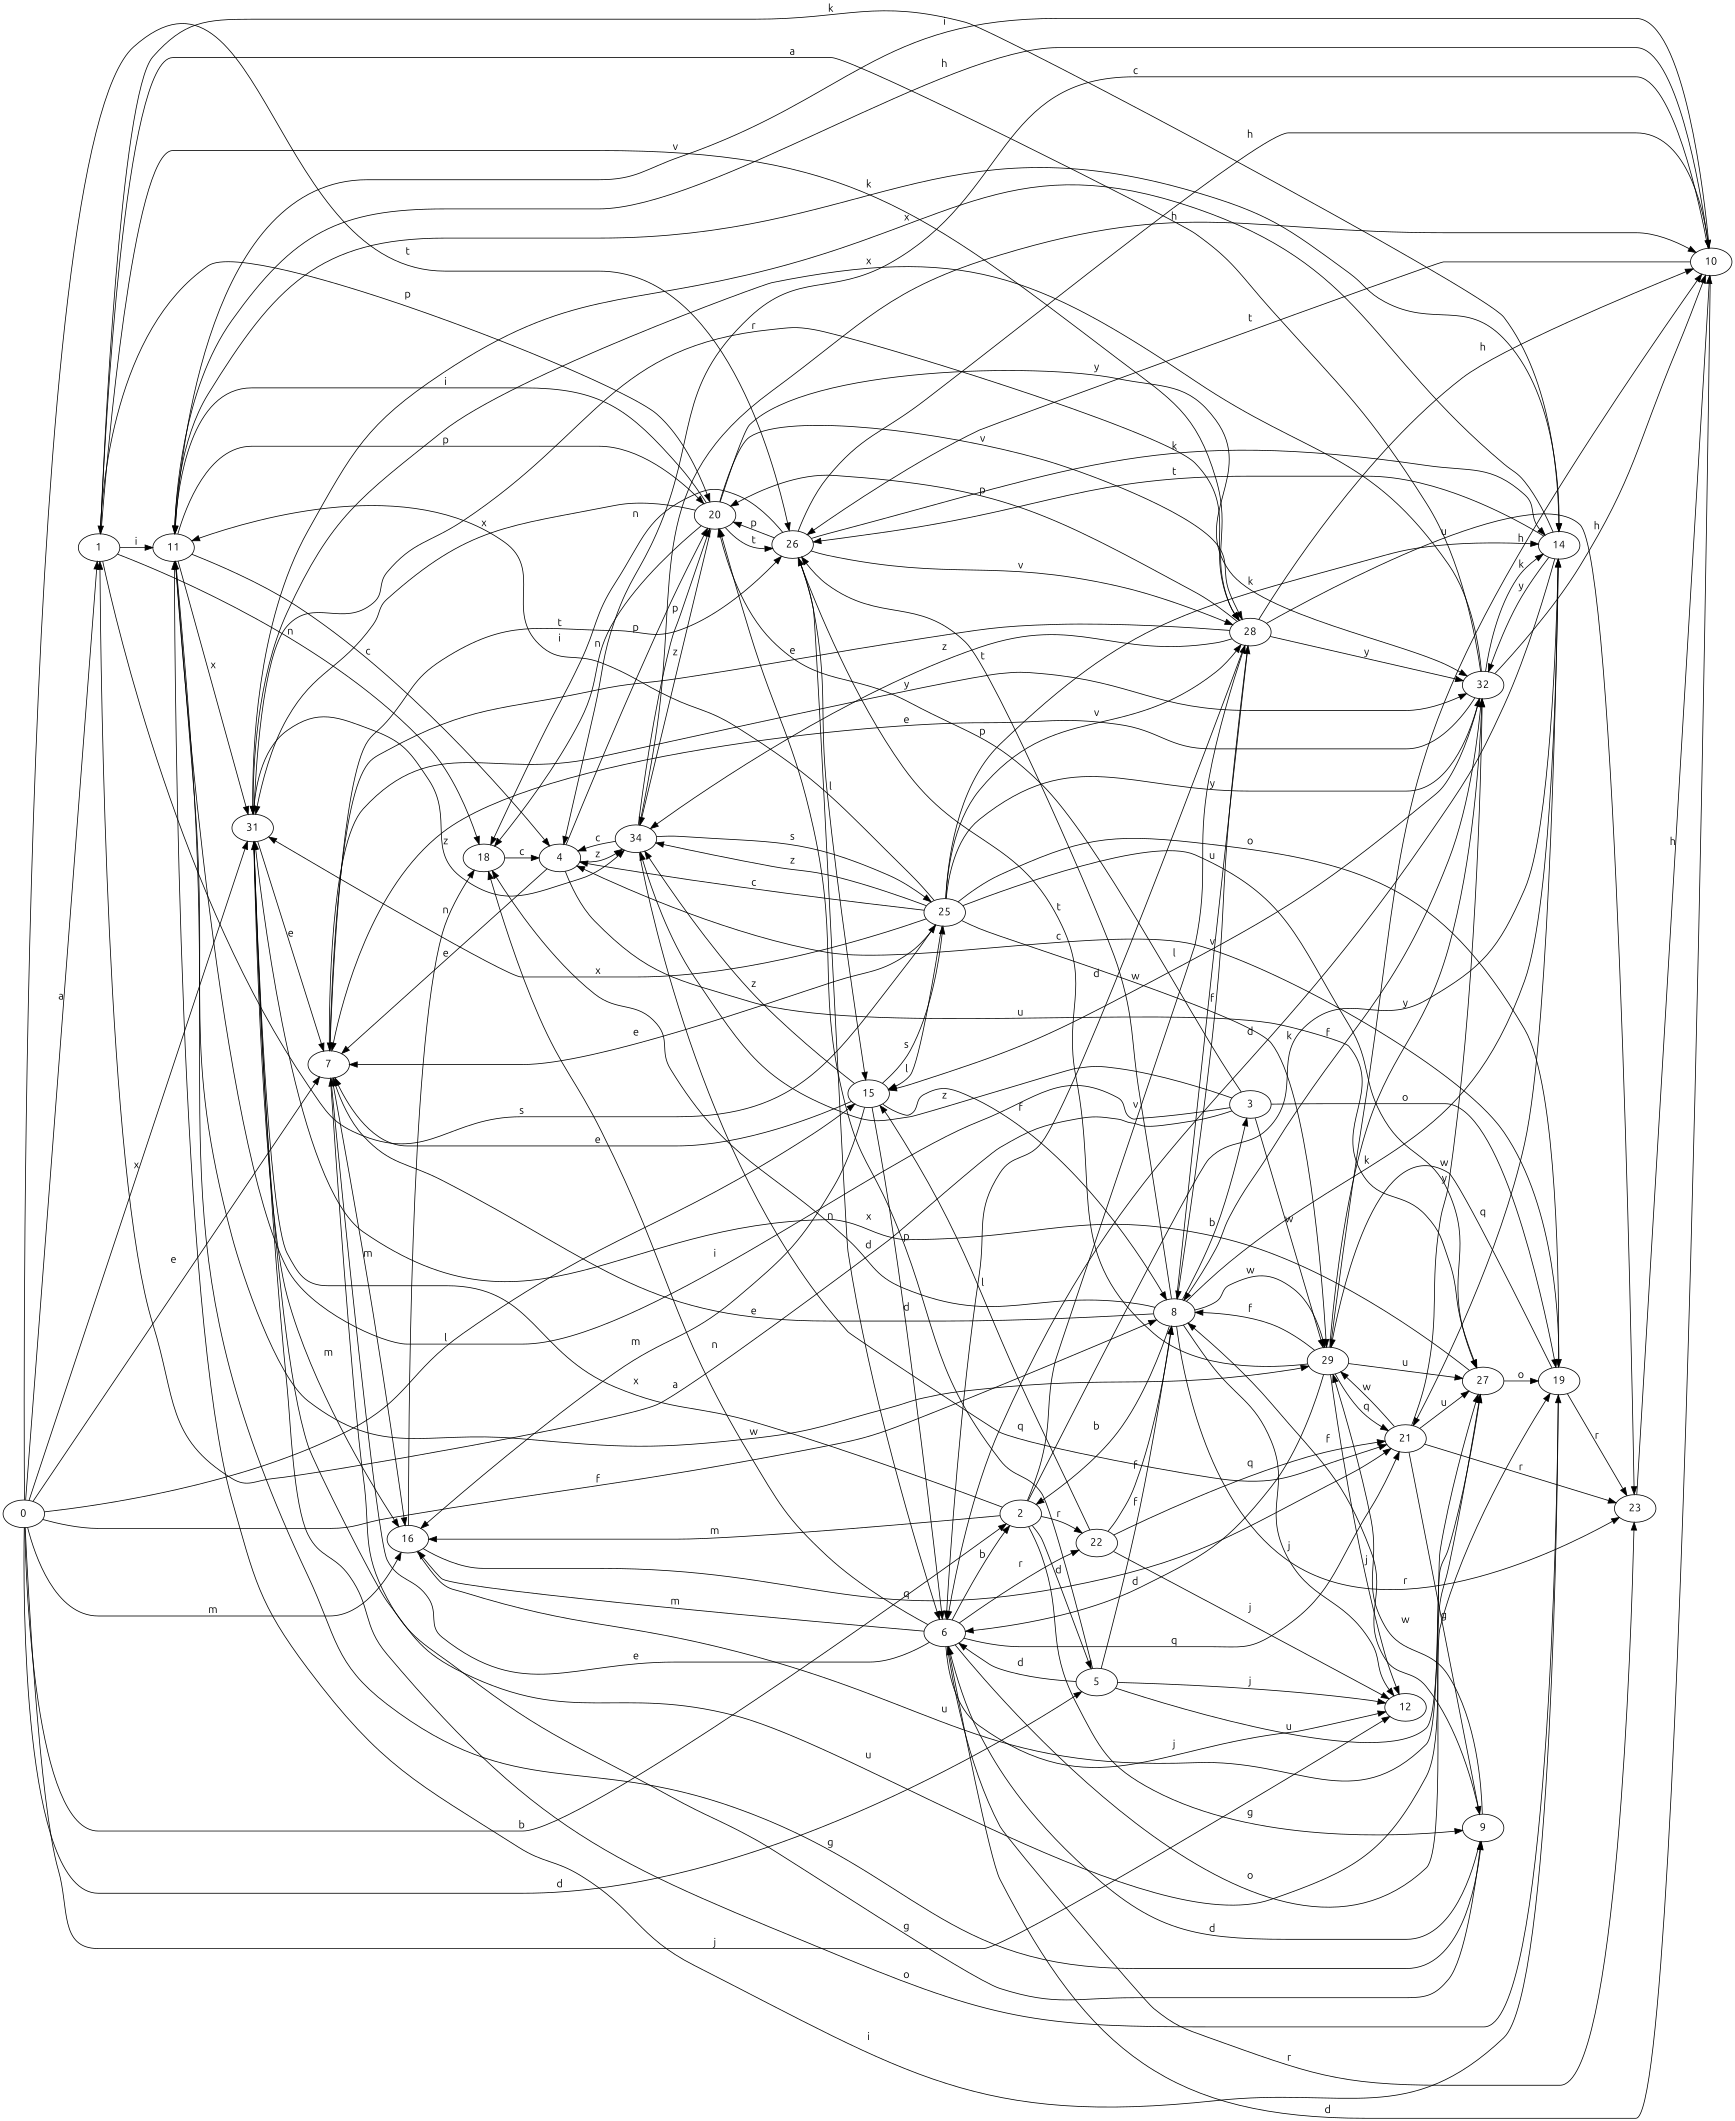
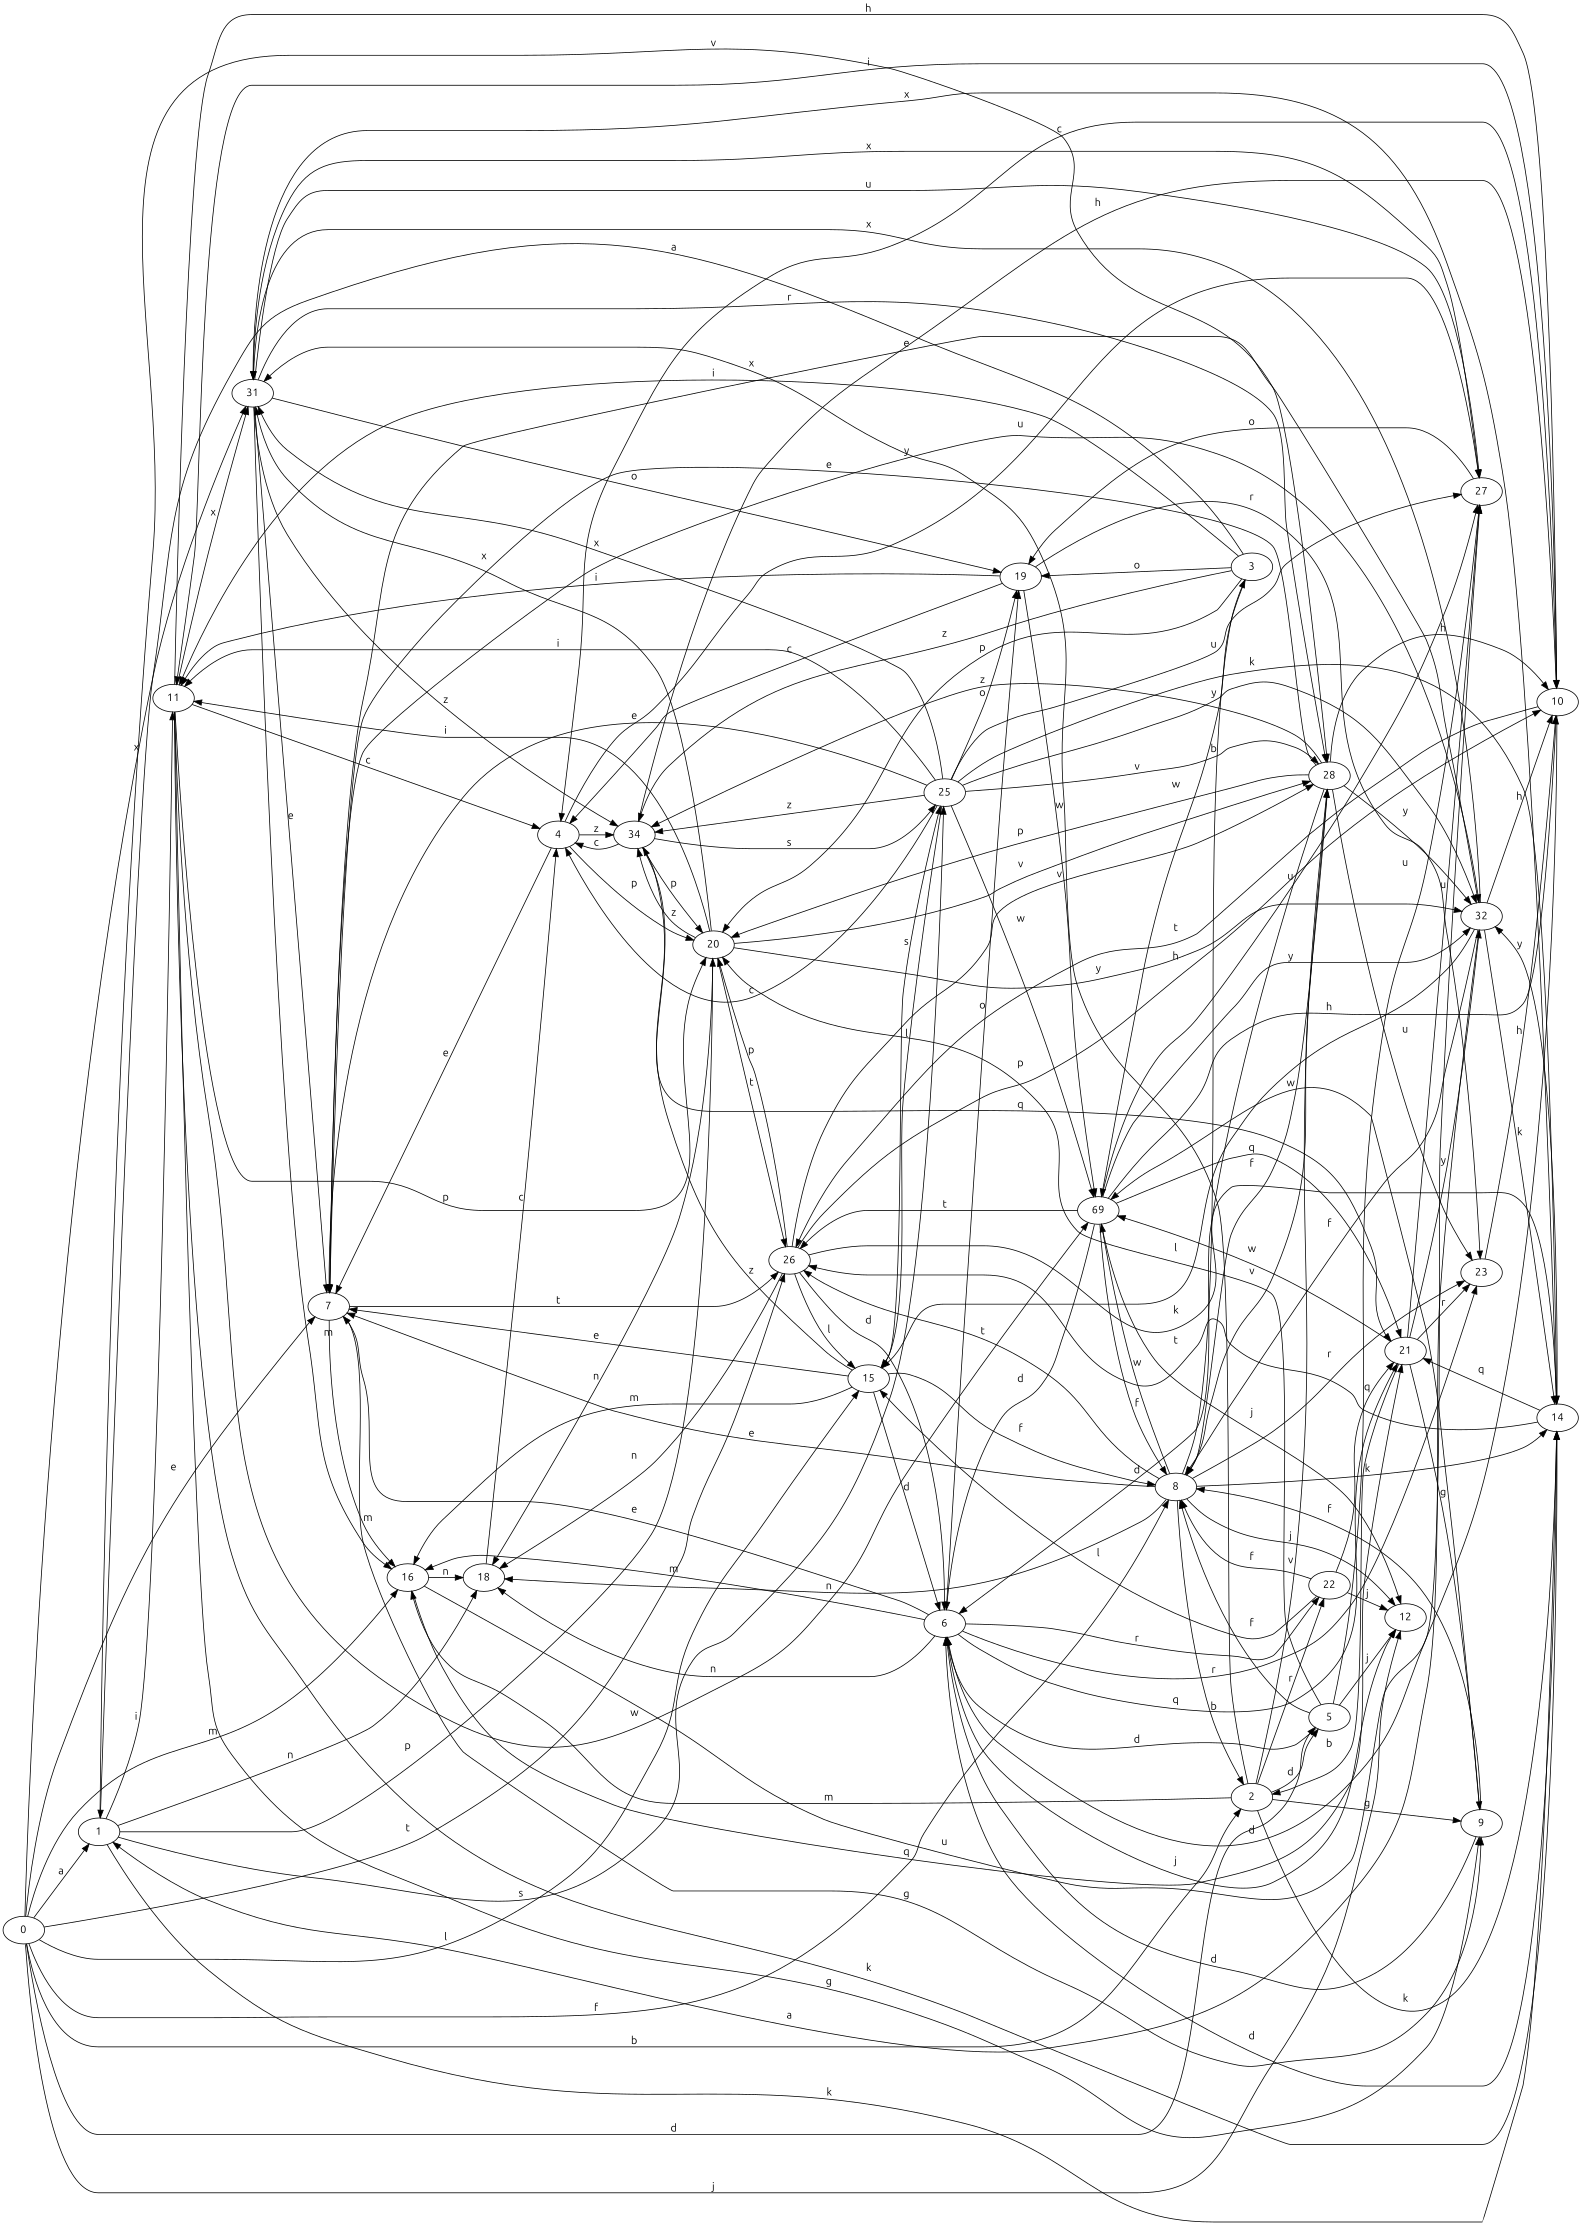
node "29": label "29" -> "69"
edge "6" -> "2": now "21" -> "2"
